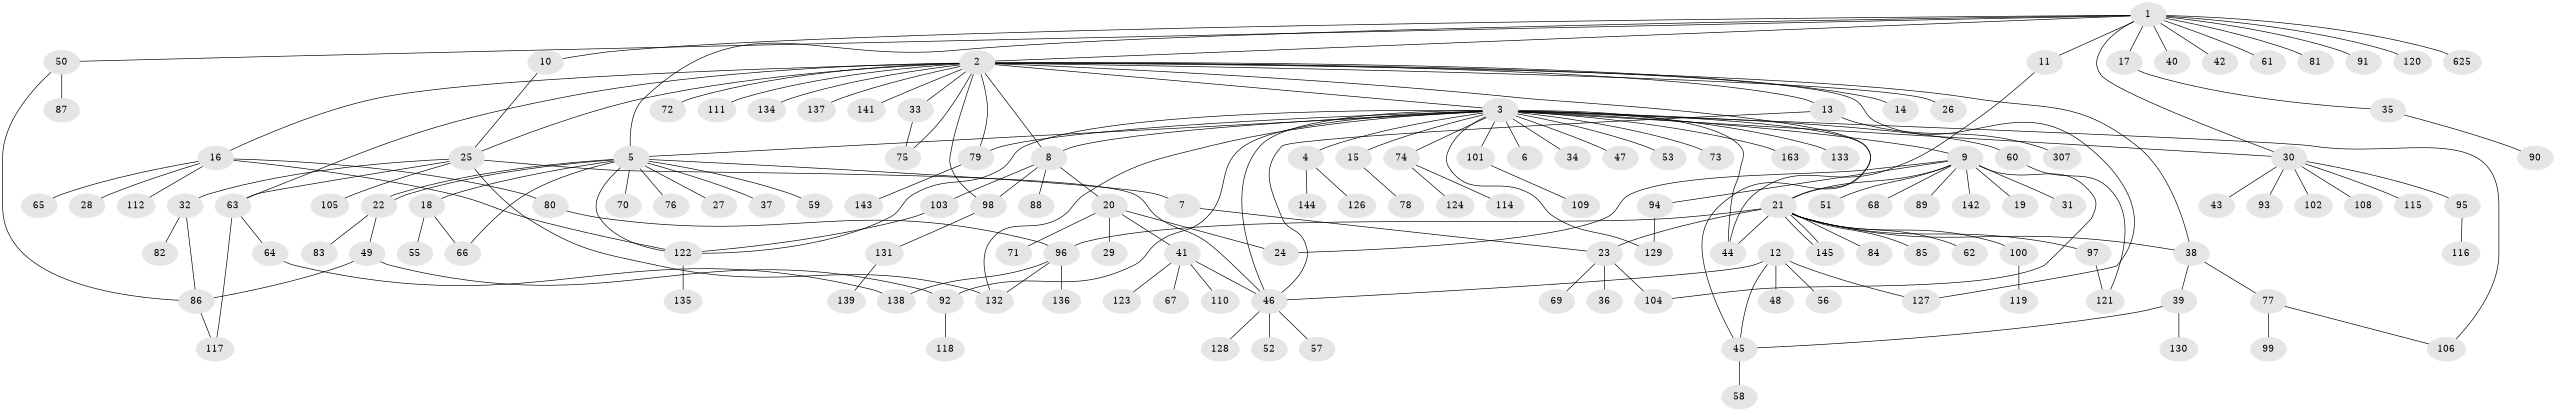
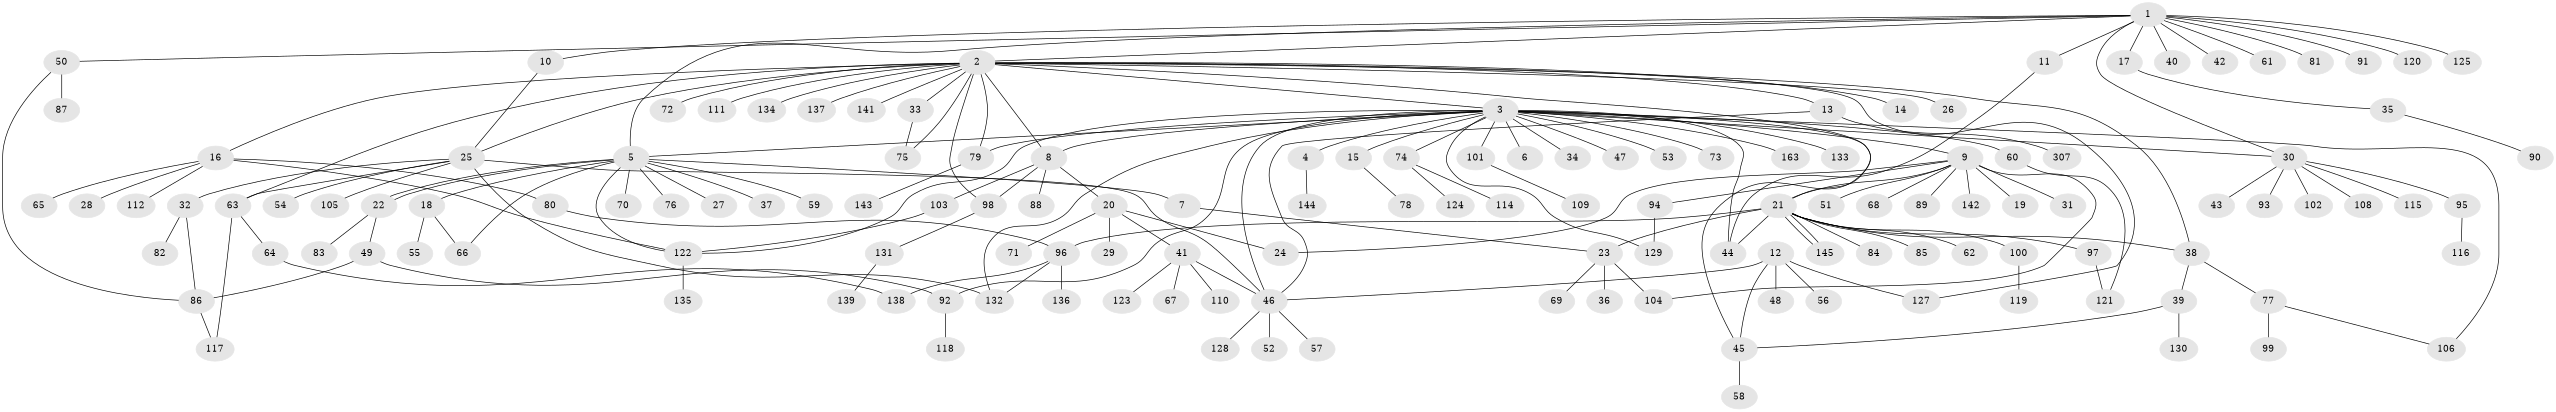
node "625": label "625" -> "125"
node "54": added
node "126": removed
